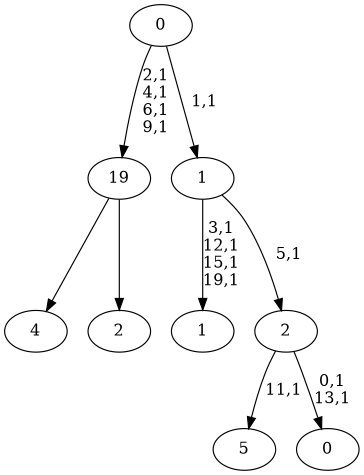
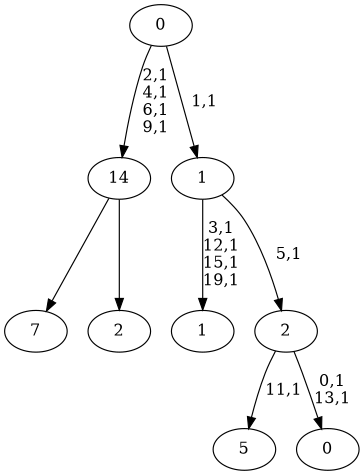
node "19": label "19" -> "14"
node "4": label "4" -> "7"
